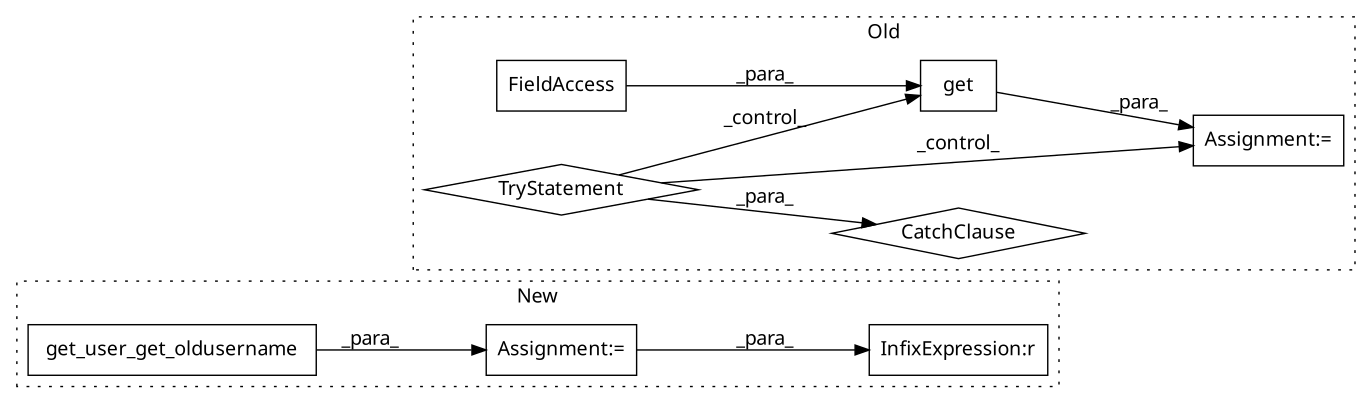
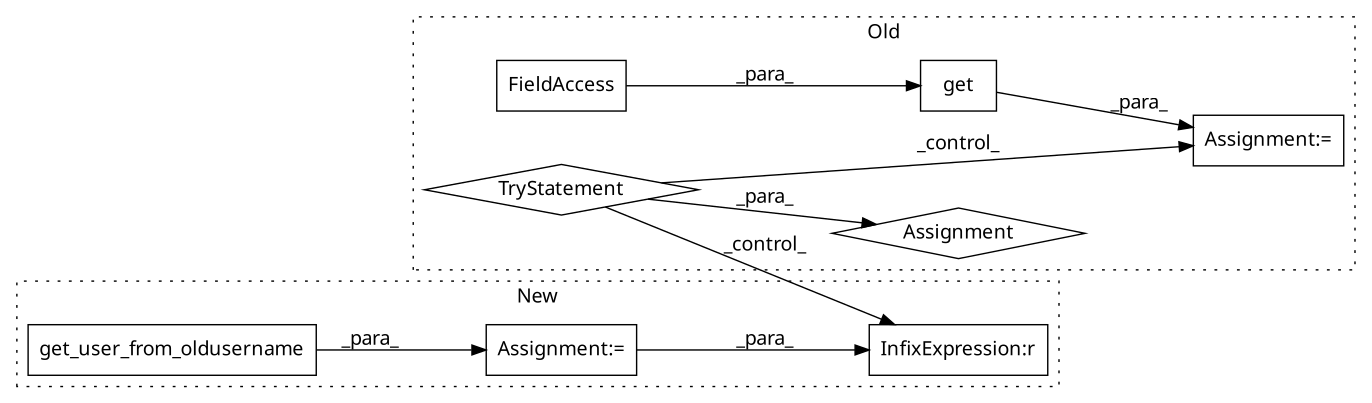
edge "TryStatement" -> "get": now "TryStatement" -> "InfixExpression:r"
node "CatchClause": label "CatchClause" -> "Assignment"
node "get_user_get_oldusername": label "get_user_get_oldusername" -> "get_user_from_oldusername"
